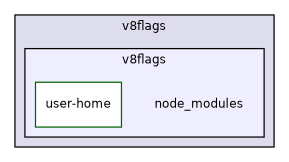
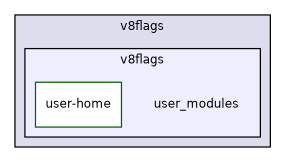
node "node_modules": label "node_modules" -> "user_modules"
